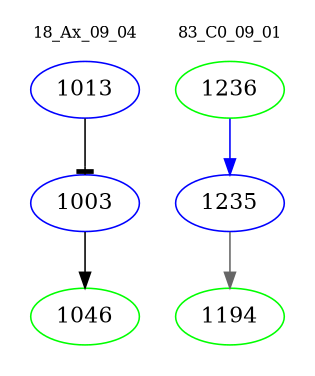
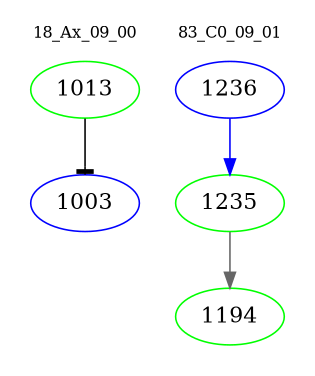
cluster "18_Ax_09_04": label "18_Ax_09_04" -> "18_Ax_09_00"
node "1013": color blue -> green
node "1236": color green -> blue
node "1235": color blue -> green
node "1046": removed
